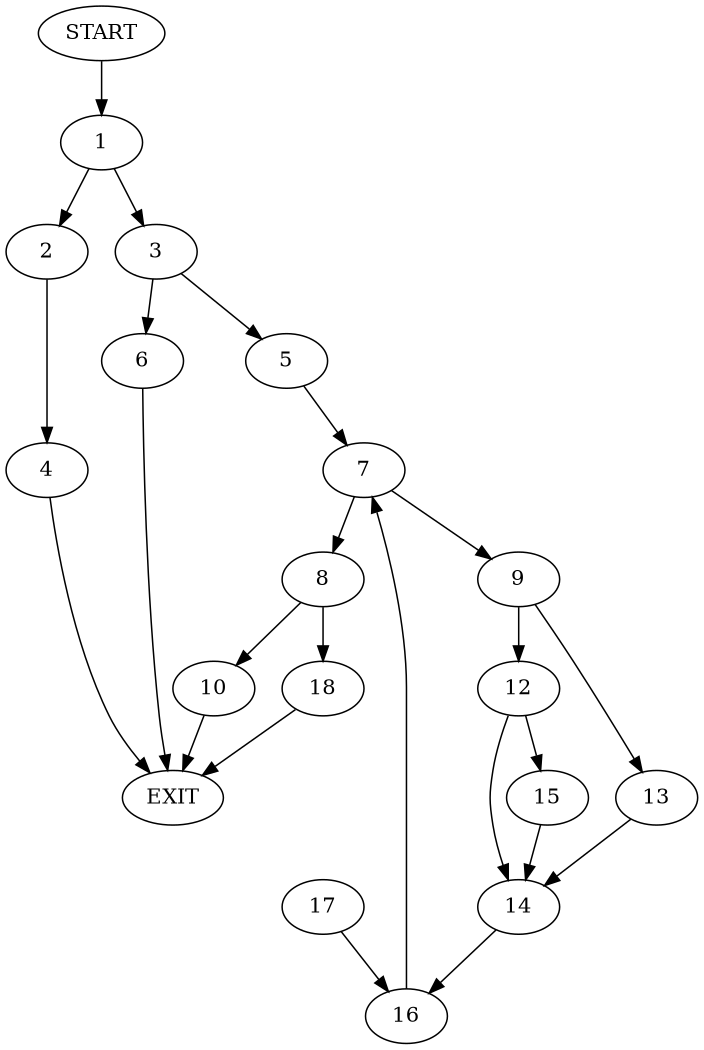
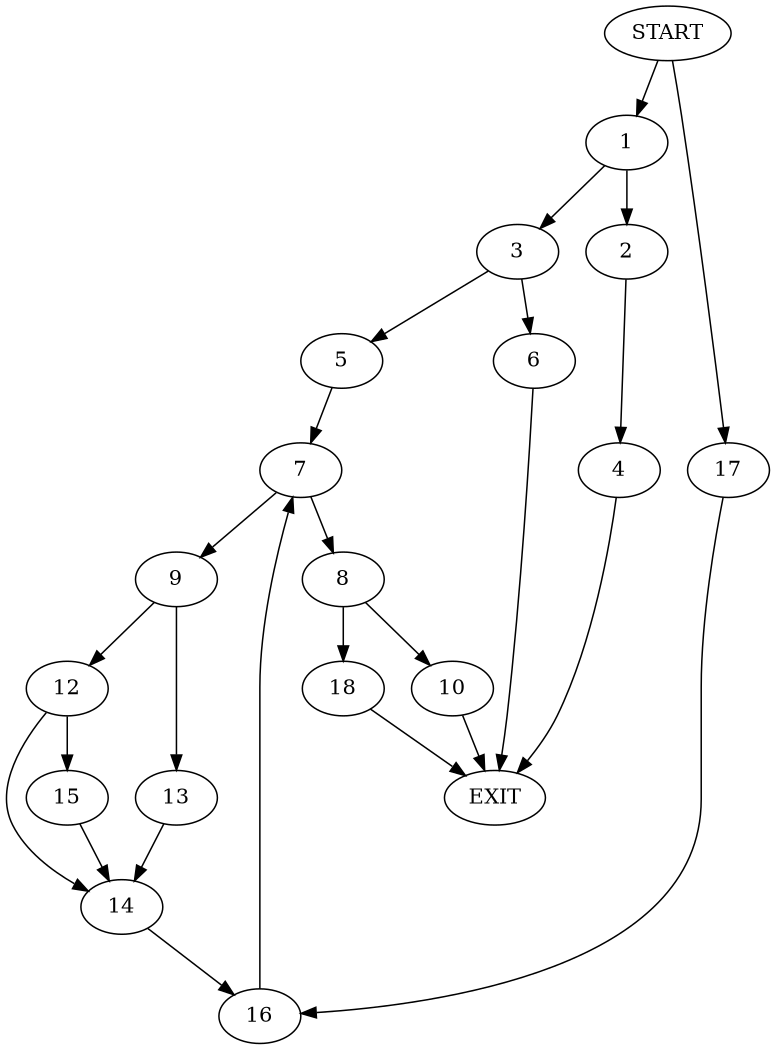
edge "START" -> "17": added
